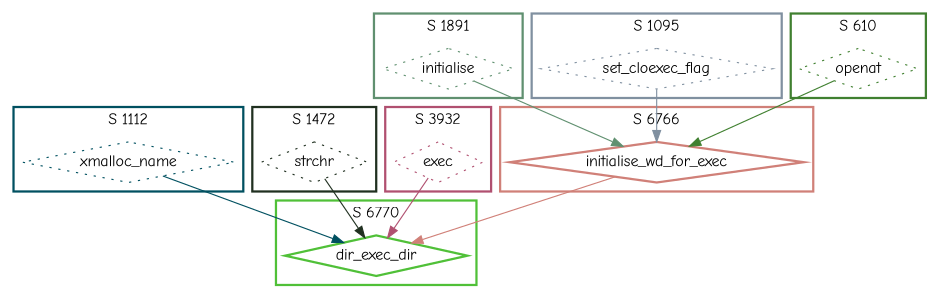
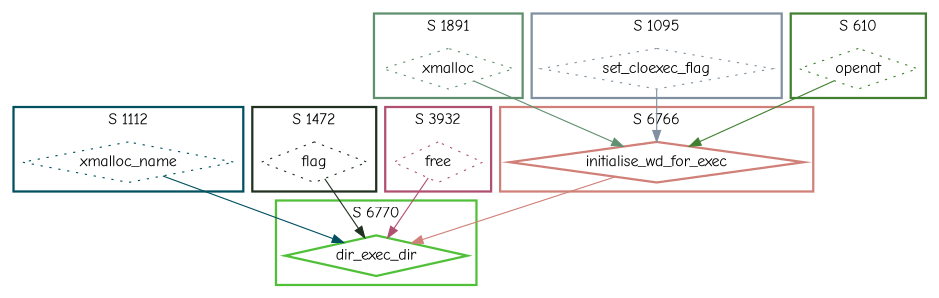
node "initialise": label "initialise" -> "xmalloc"
node "strchr": label "strchr" -> "flag"
node "exec": label "exec" -> "free"
